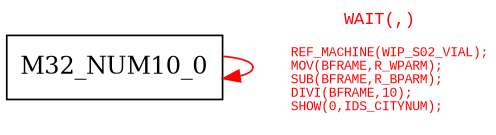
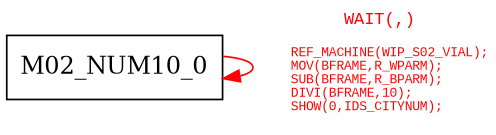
node "M32_NUM10_0": label "M32_NUM10_0" -> "M02_NUM10_0"
